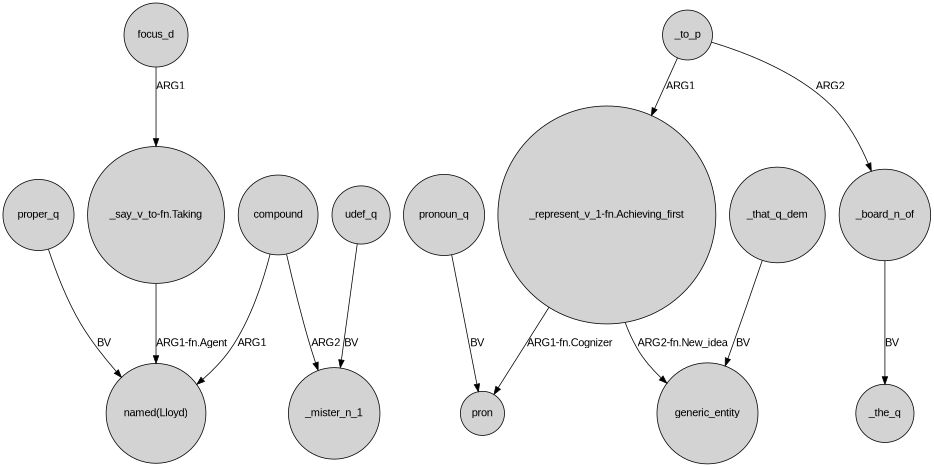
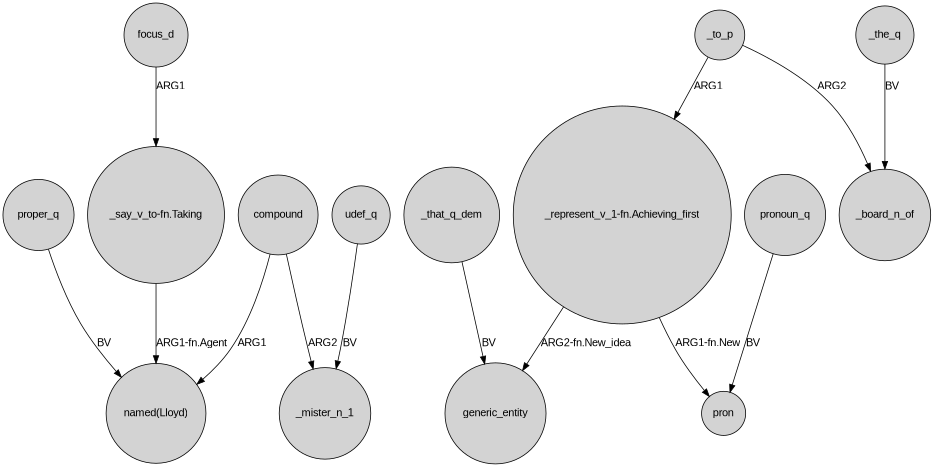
edge "_board_n_of" -> "_the_q": reversed
edge "_represent_v_1-fn.Achieving_first" -> "pron": label "ARG1-fn.Cognizer" -> "ARG1-fn.New"
